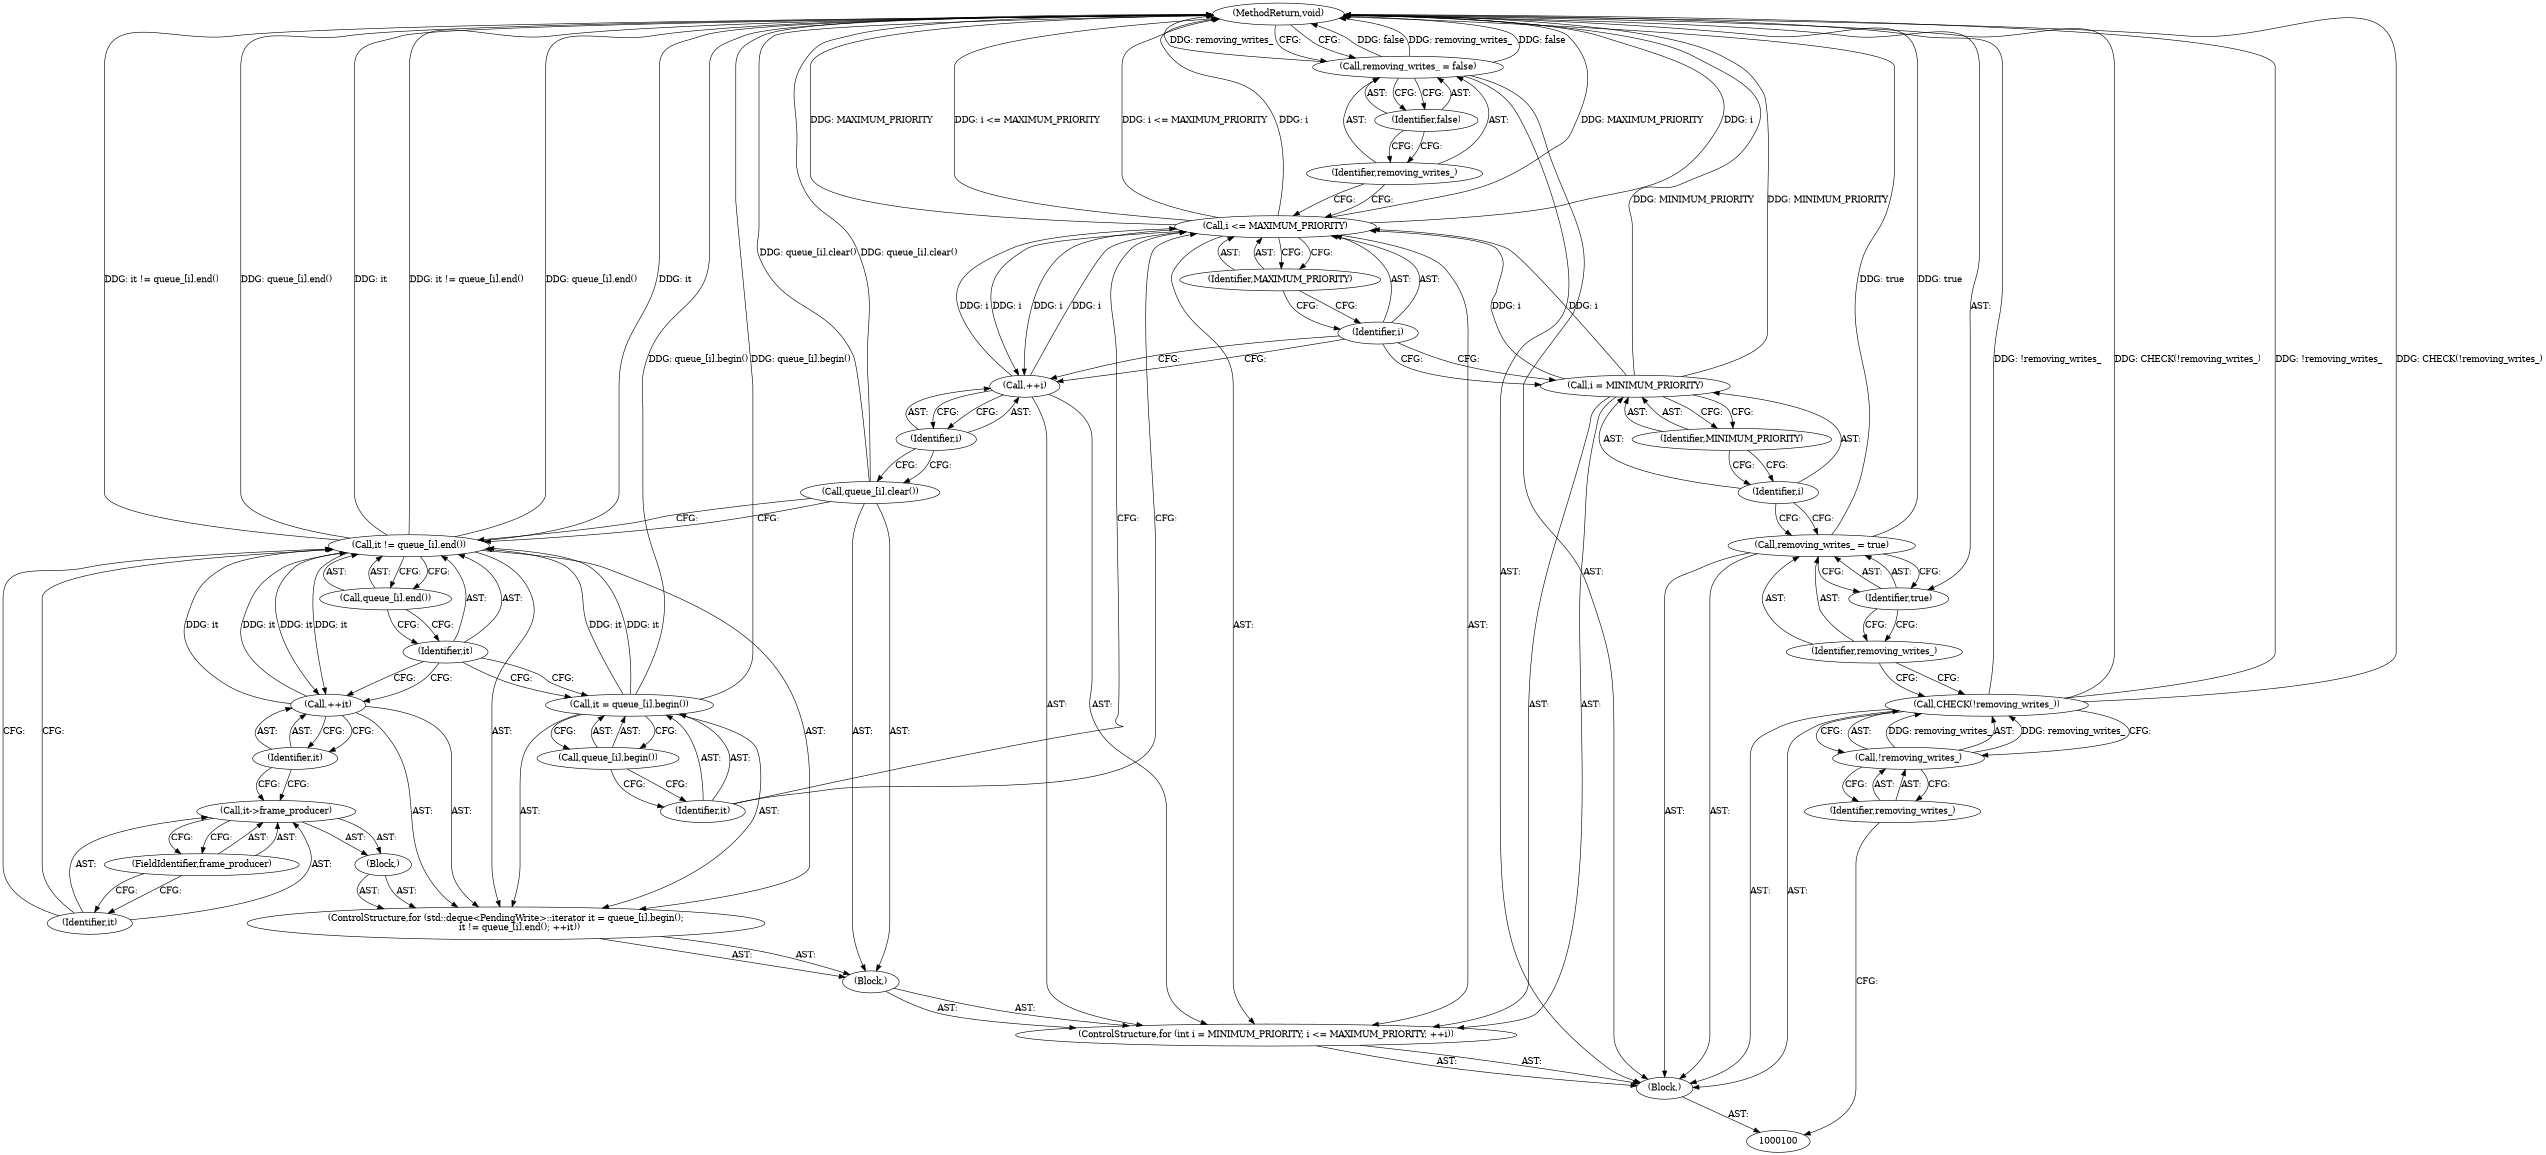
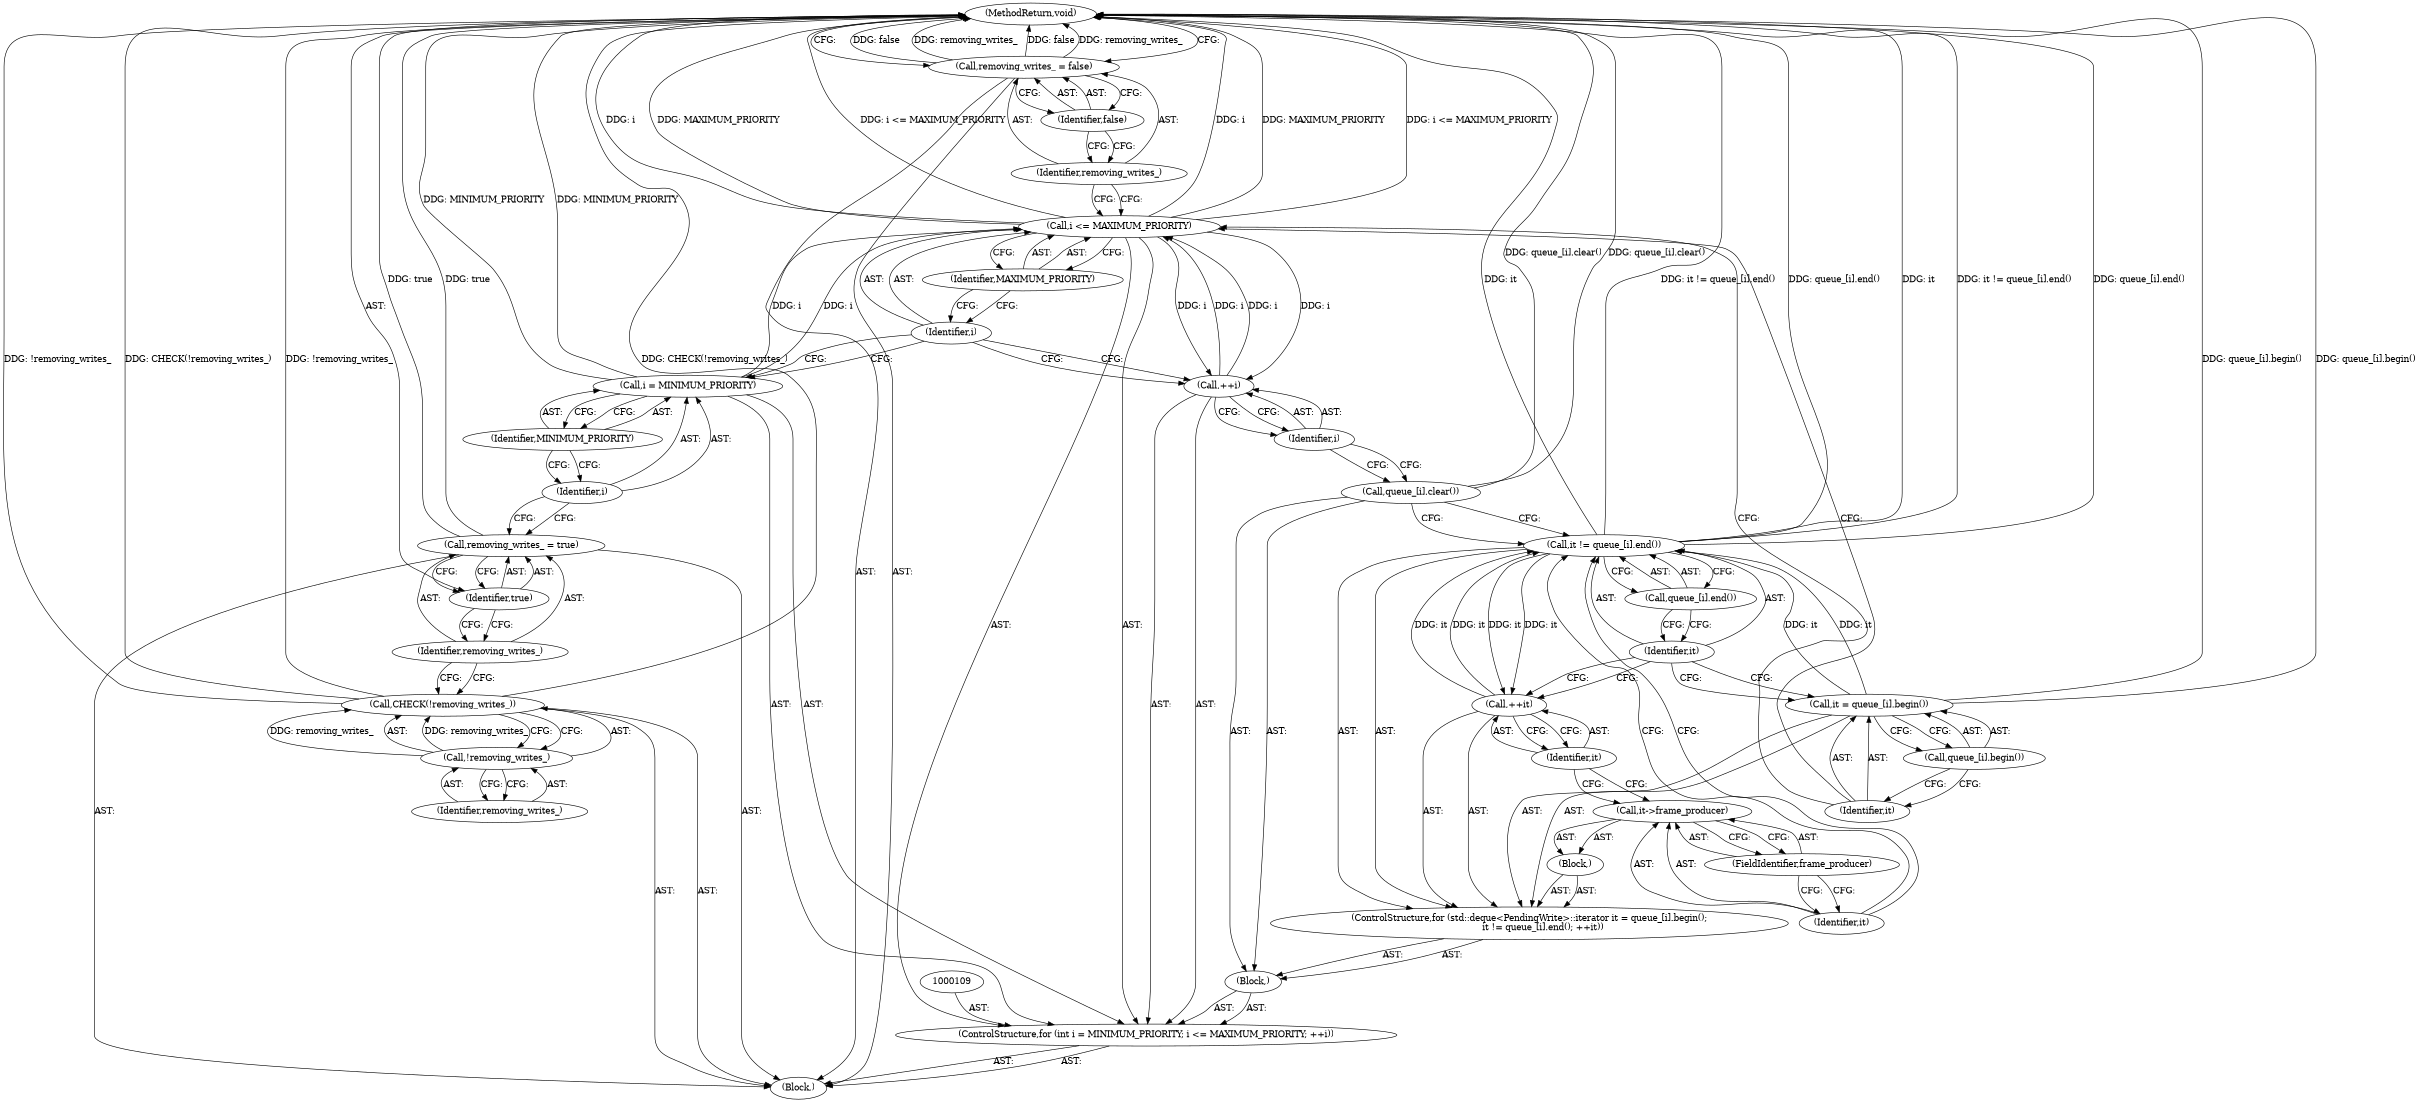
node "1000109": added
node "1000100": removed
